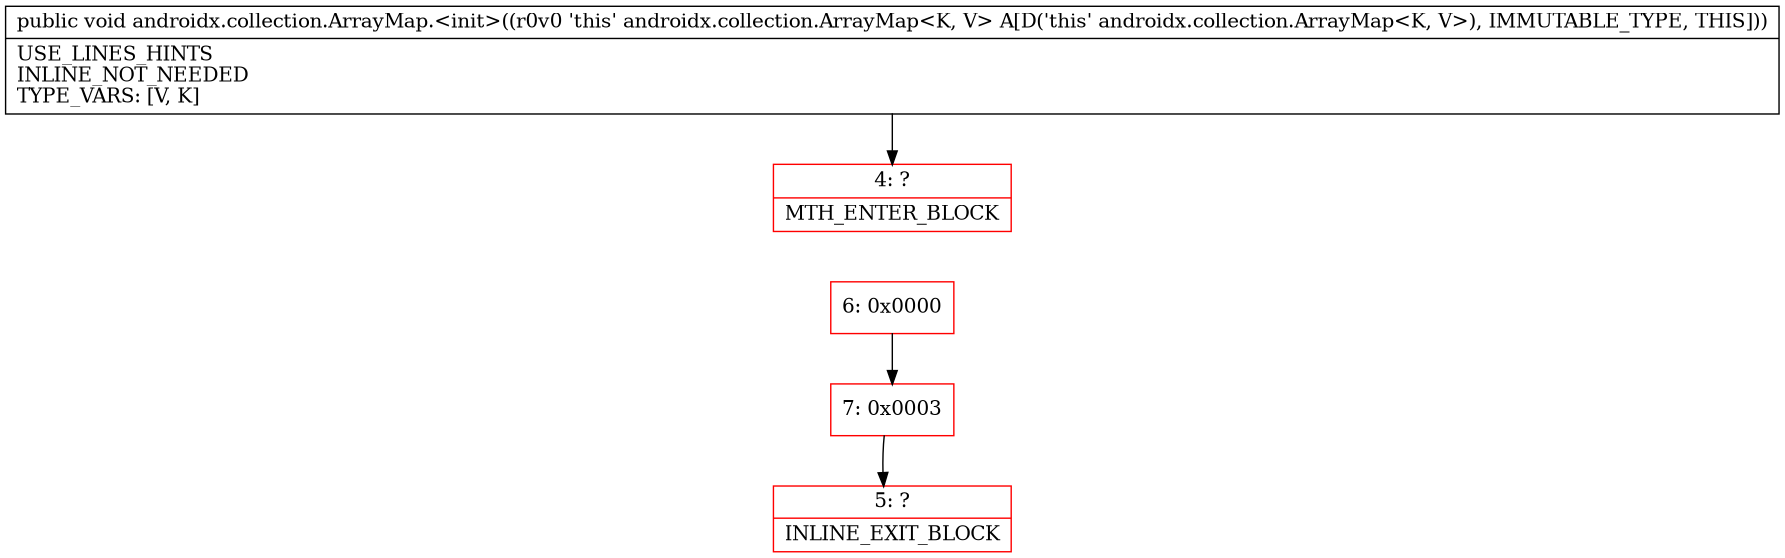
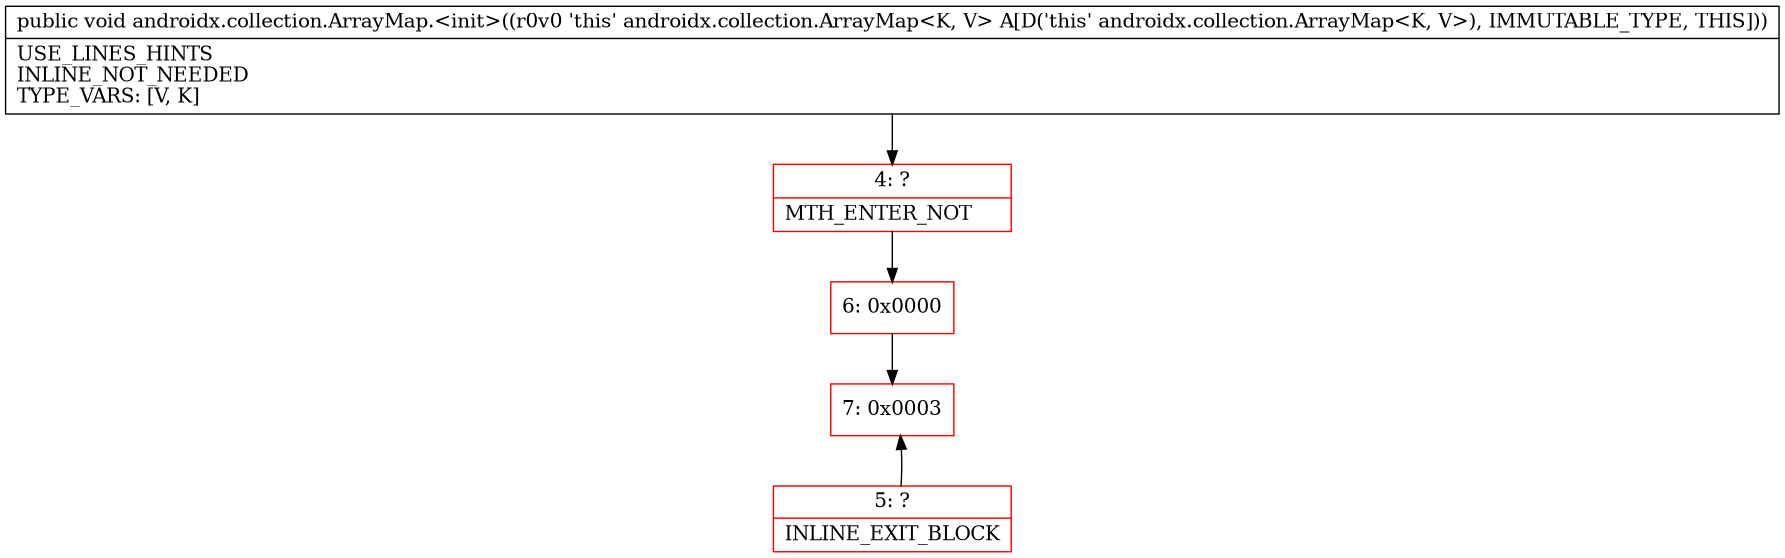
node "4: ?": text "MTH_ENTER_BLOCK" -> "MTH_ENTER_NOT"
edge "4: ?" -> "6: 0x0000": added
edge "7: 0x0003" -> "5: ?": reversed
